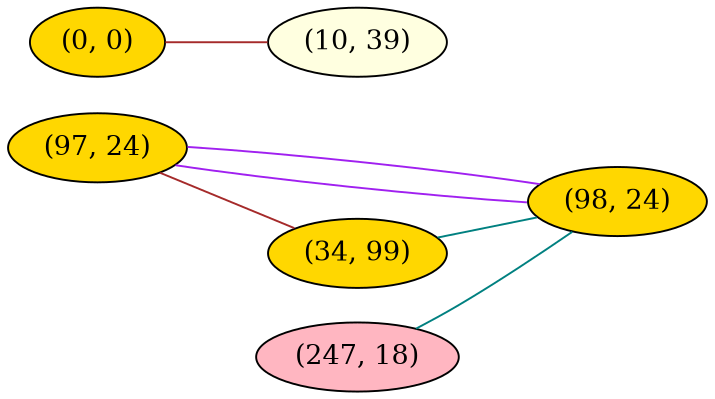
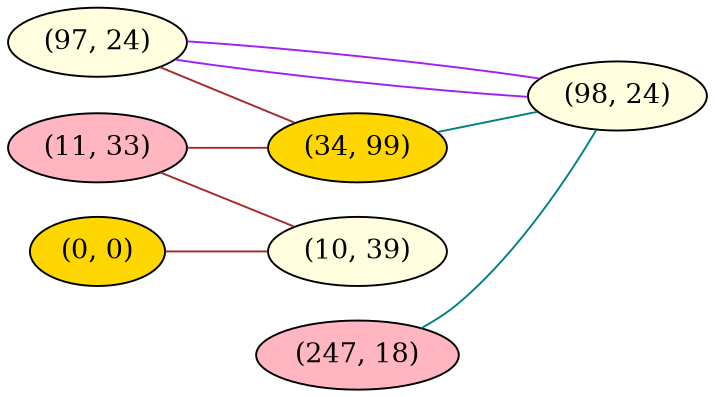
node "(11, 33)": added
node "(97, 24)": fillcolor gold -> lightyellow
node "(98, 24)": fillcolor gold -> lightyellow
